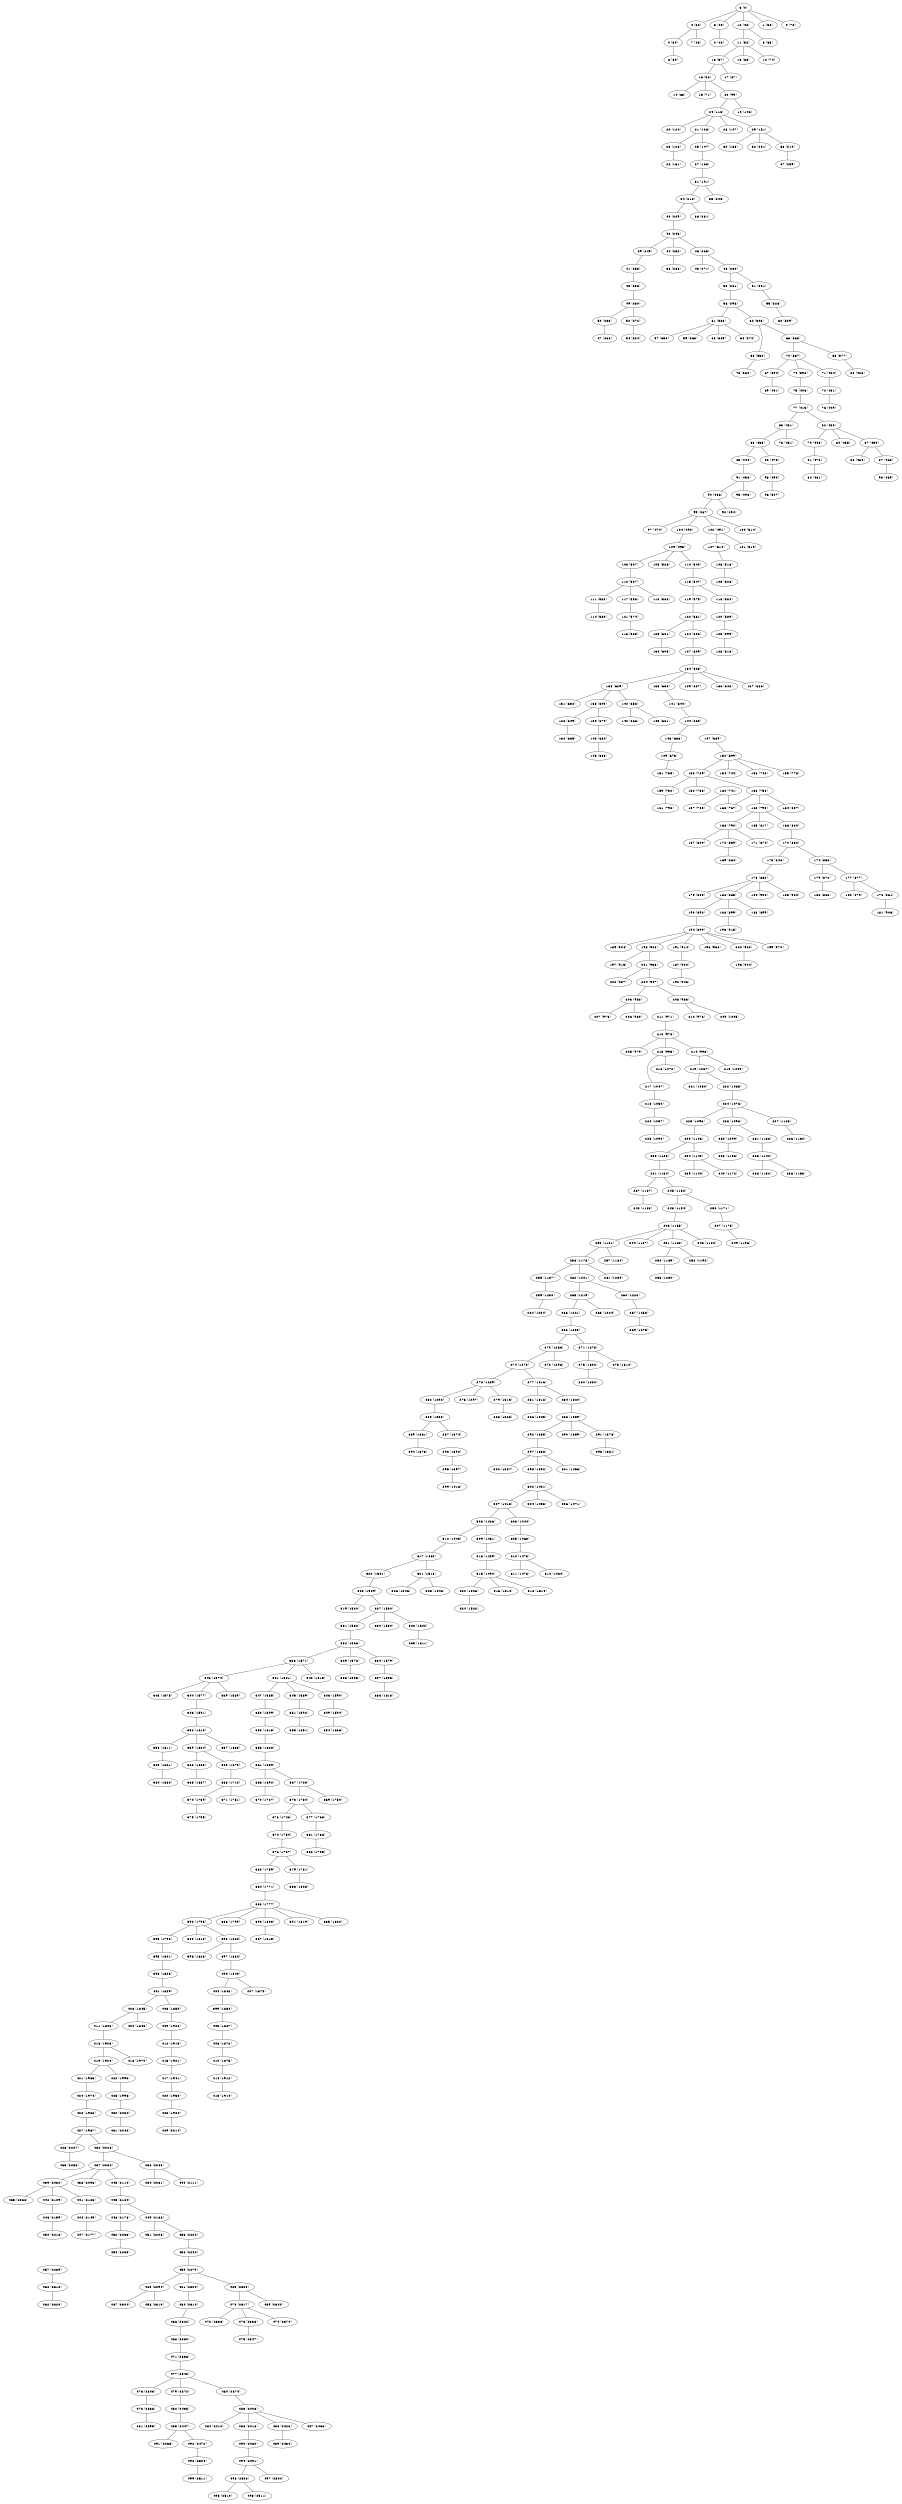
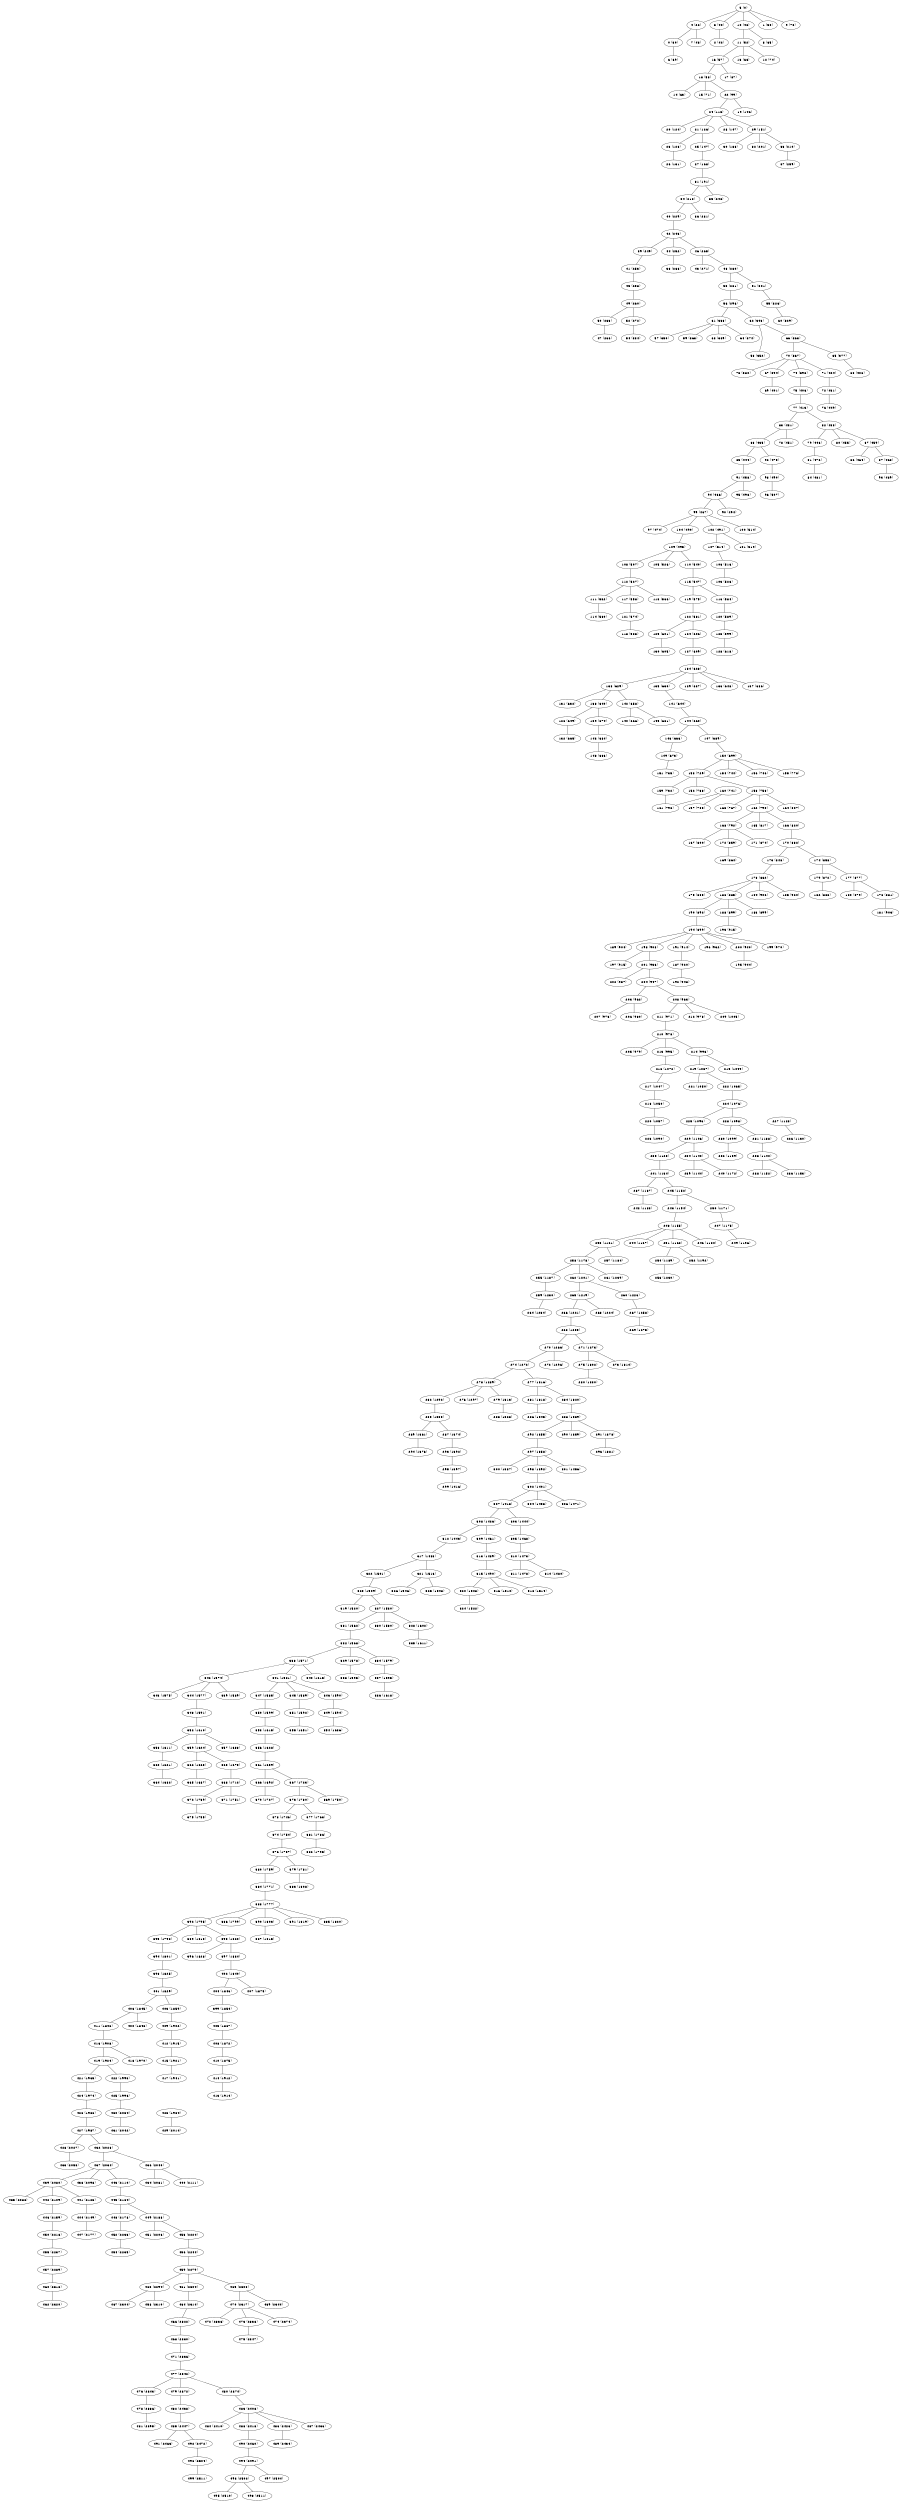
edge "58 (352)" -- "73 (380)": now "70 (367)" -- "73 (380)"
edge "144 (660)" -- "147 (689)": added
edge "160 (741)" -- "163 (767)": now "160 (741)" -- "161 (798)"
edge "208 (963)" -- "211 (971)": added
edge "213 (995)" -- "217 (1047)": now "216 (1072)" -- "217 (1047)"
edge "224 (1076)" -- "227 (1123)": removed
node "232 (1133)": label "232 (1133)" -> "232 (1139)"
edge "287 (1374)" -- "293 (1392)": added
node "395 (1801)": label "395 (1801)" -> "394 (1801)"
node "420 (1950)": removed
node "455 (2237)": added
